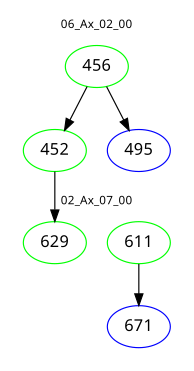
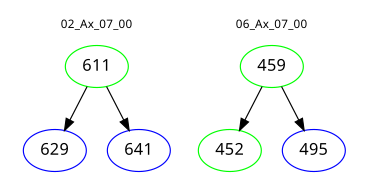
cluster "06_Ax_02_00": label "06_Ax_02_00" -> "06_Ax_07_00"
node "456": label "456" -> "459"
edge "452" -> "629": now "611" -> "629"
node "629": color green -> blue
node "671": label "671" -> "641"
